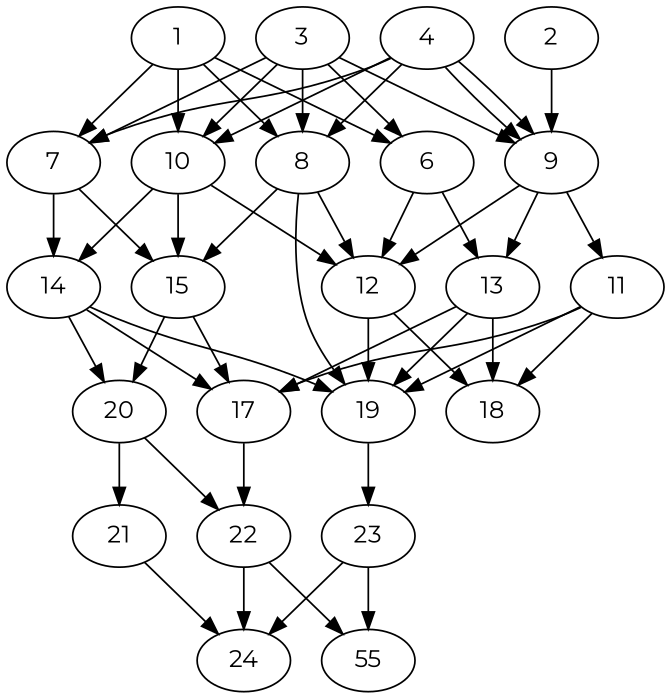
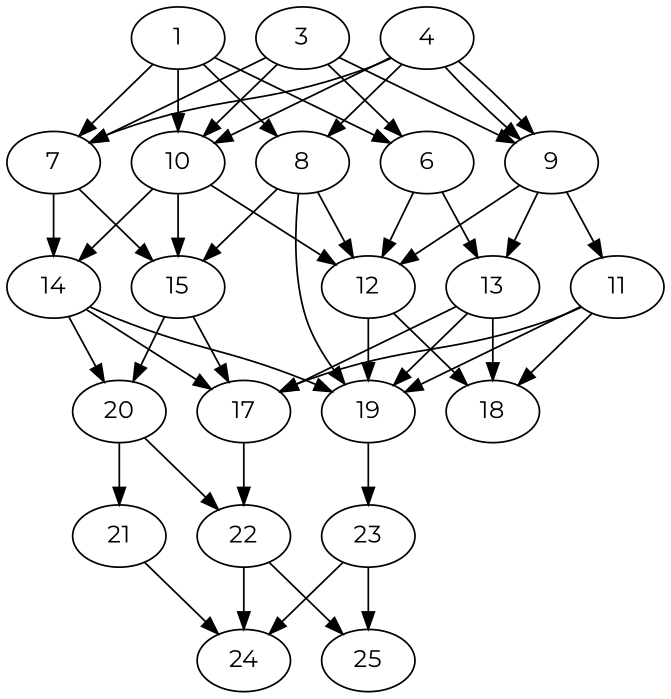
node "2": removed
edge "3" -> "8": removed
node "55": label "55" -> "25"
